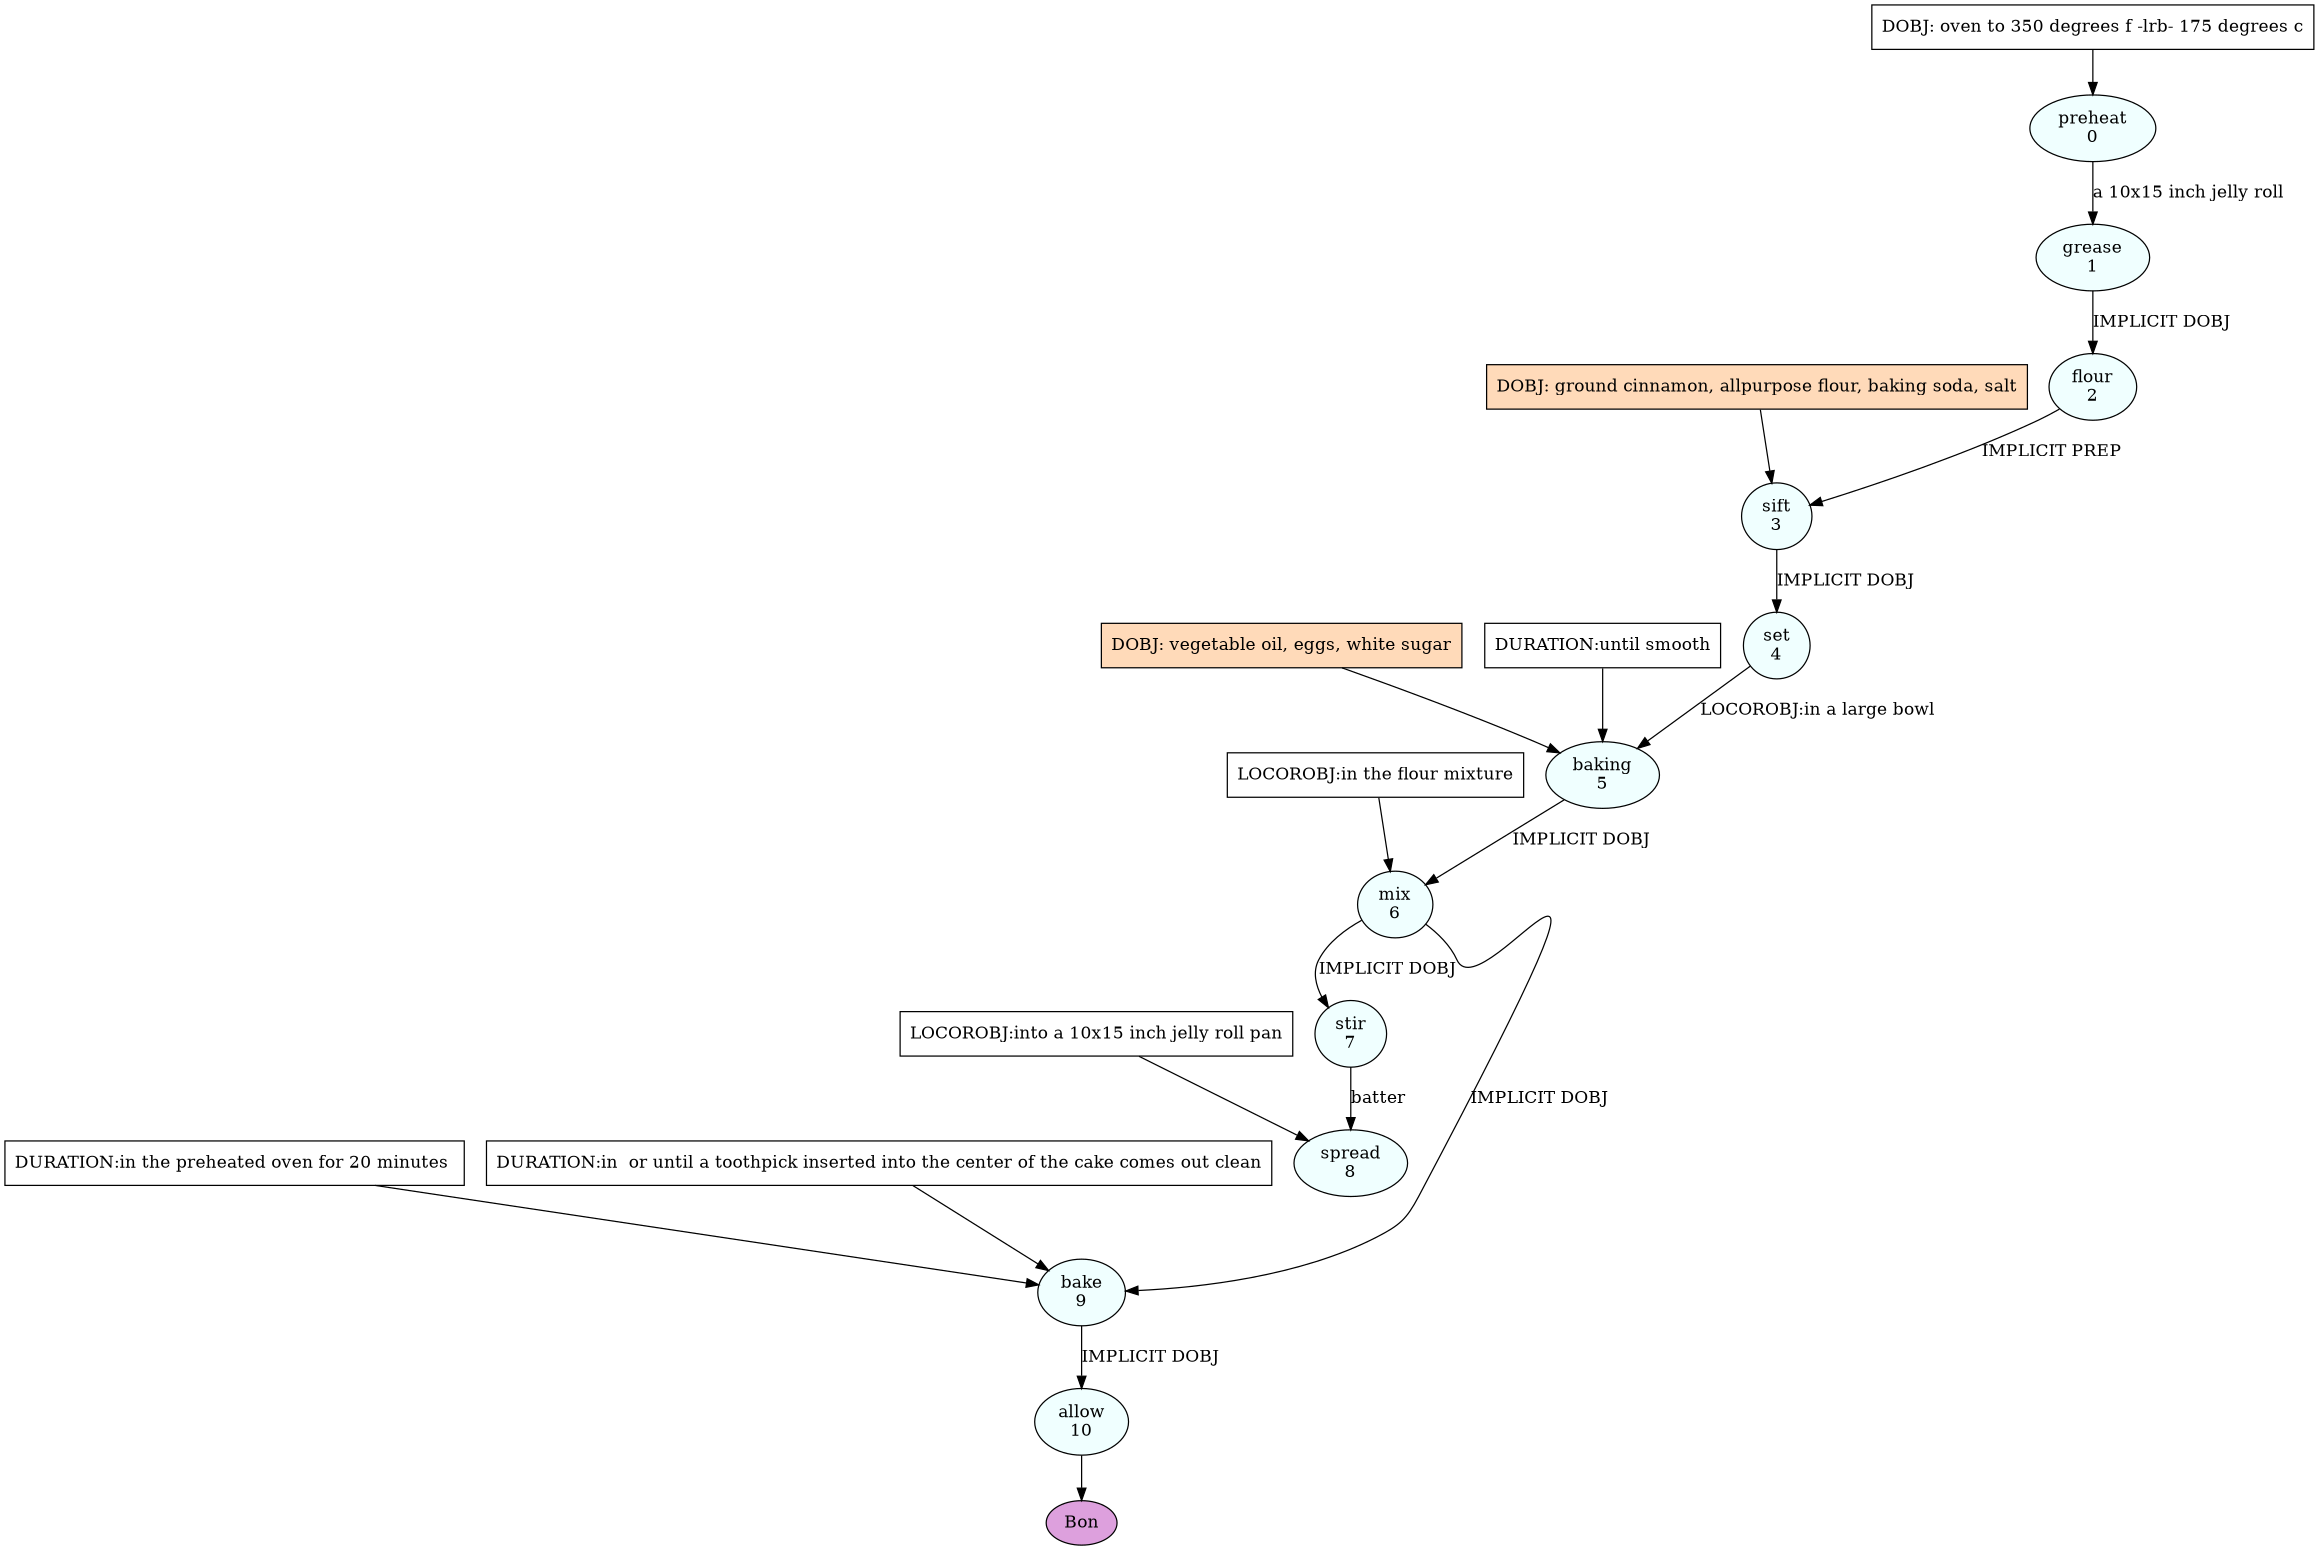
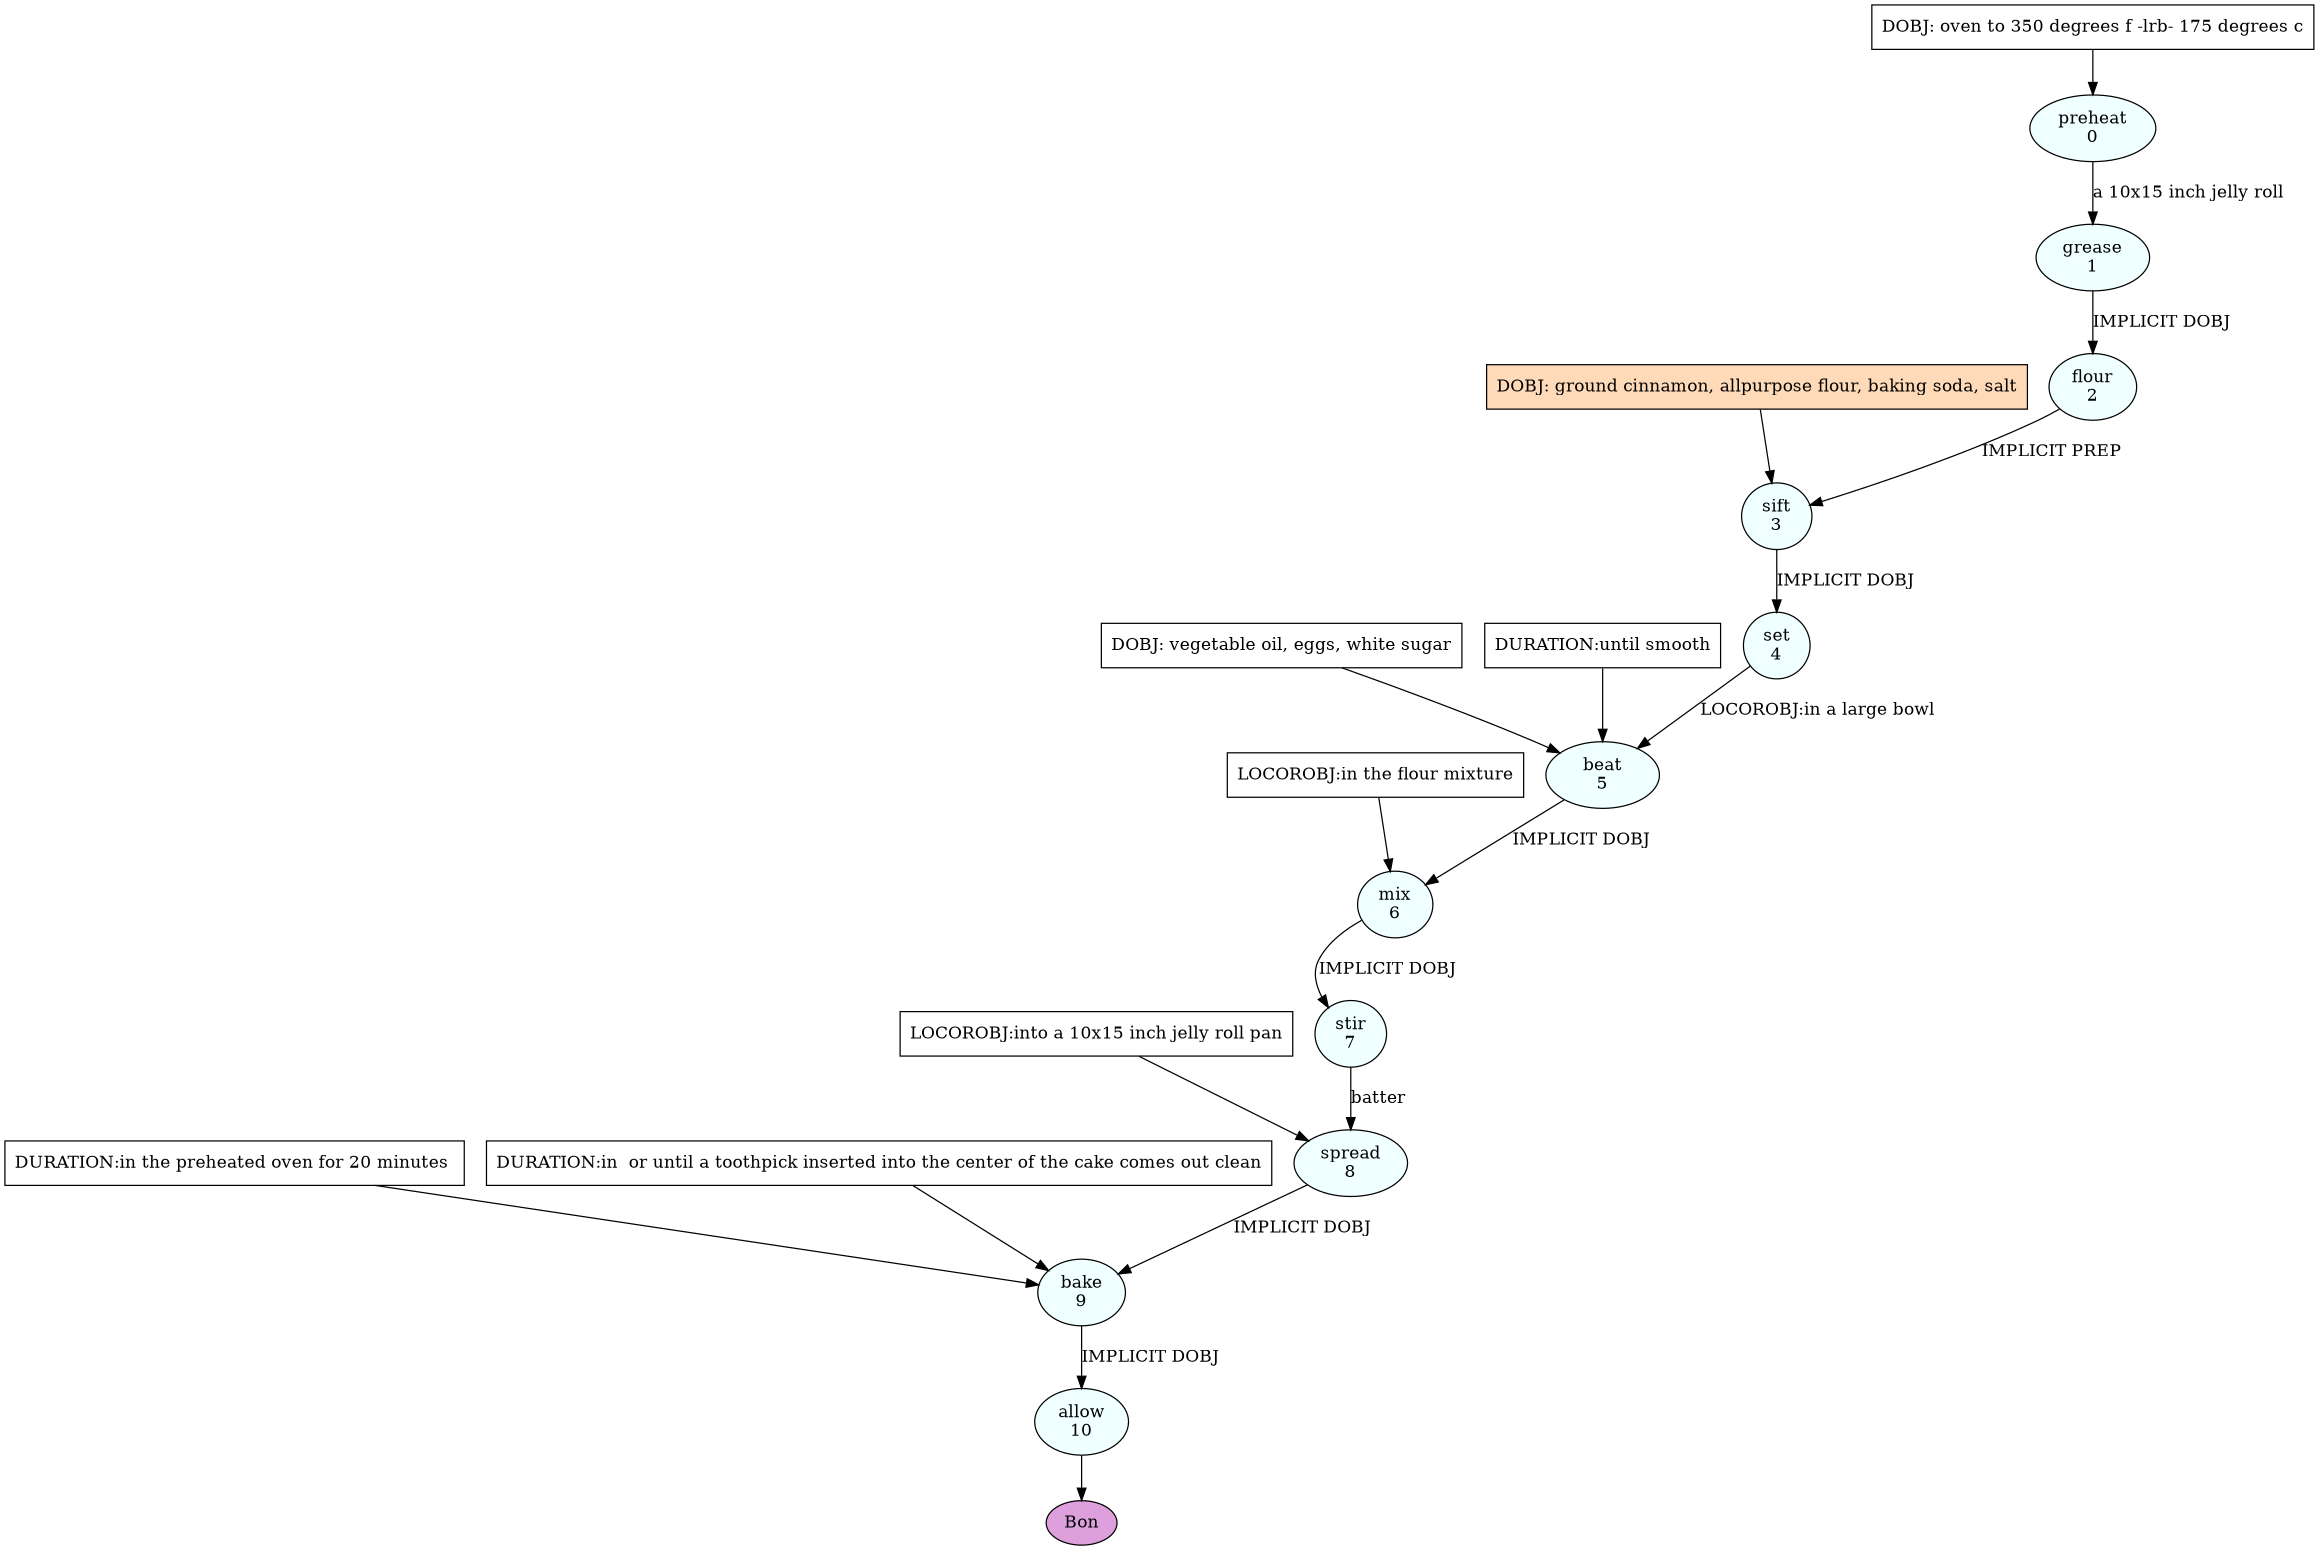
node "DOBJ: vegetable oil, eggs, white sugar": fillcolor peachpuff -> white
node "baking 5": label "baking 5" -> "beat 5"
edge "mix 6" -> "bake 9": now "spread 8" -> "bake 9"
